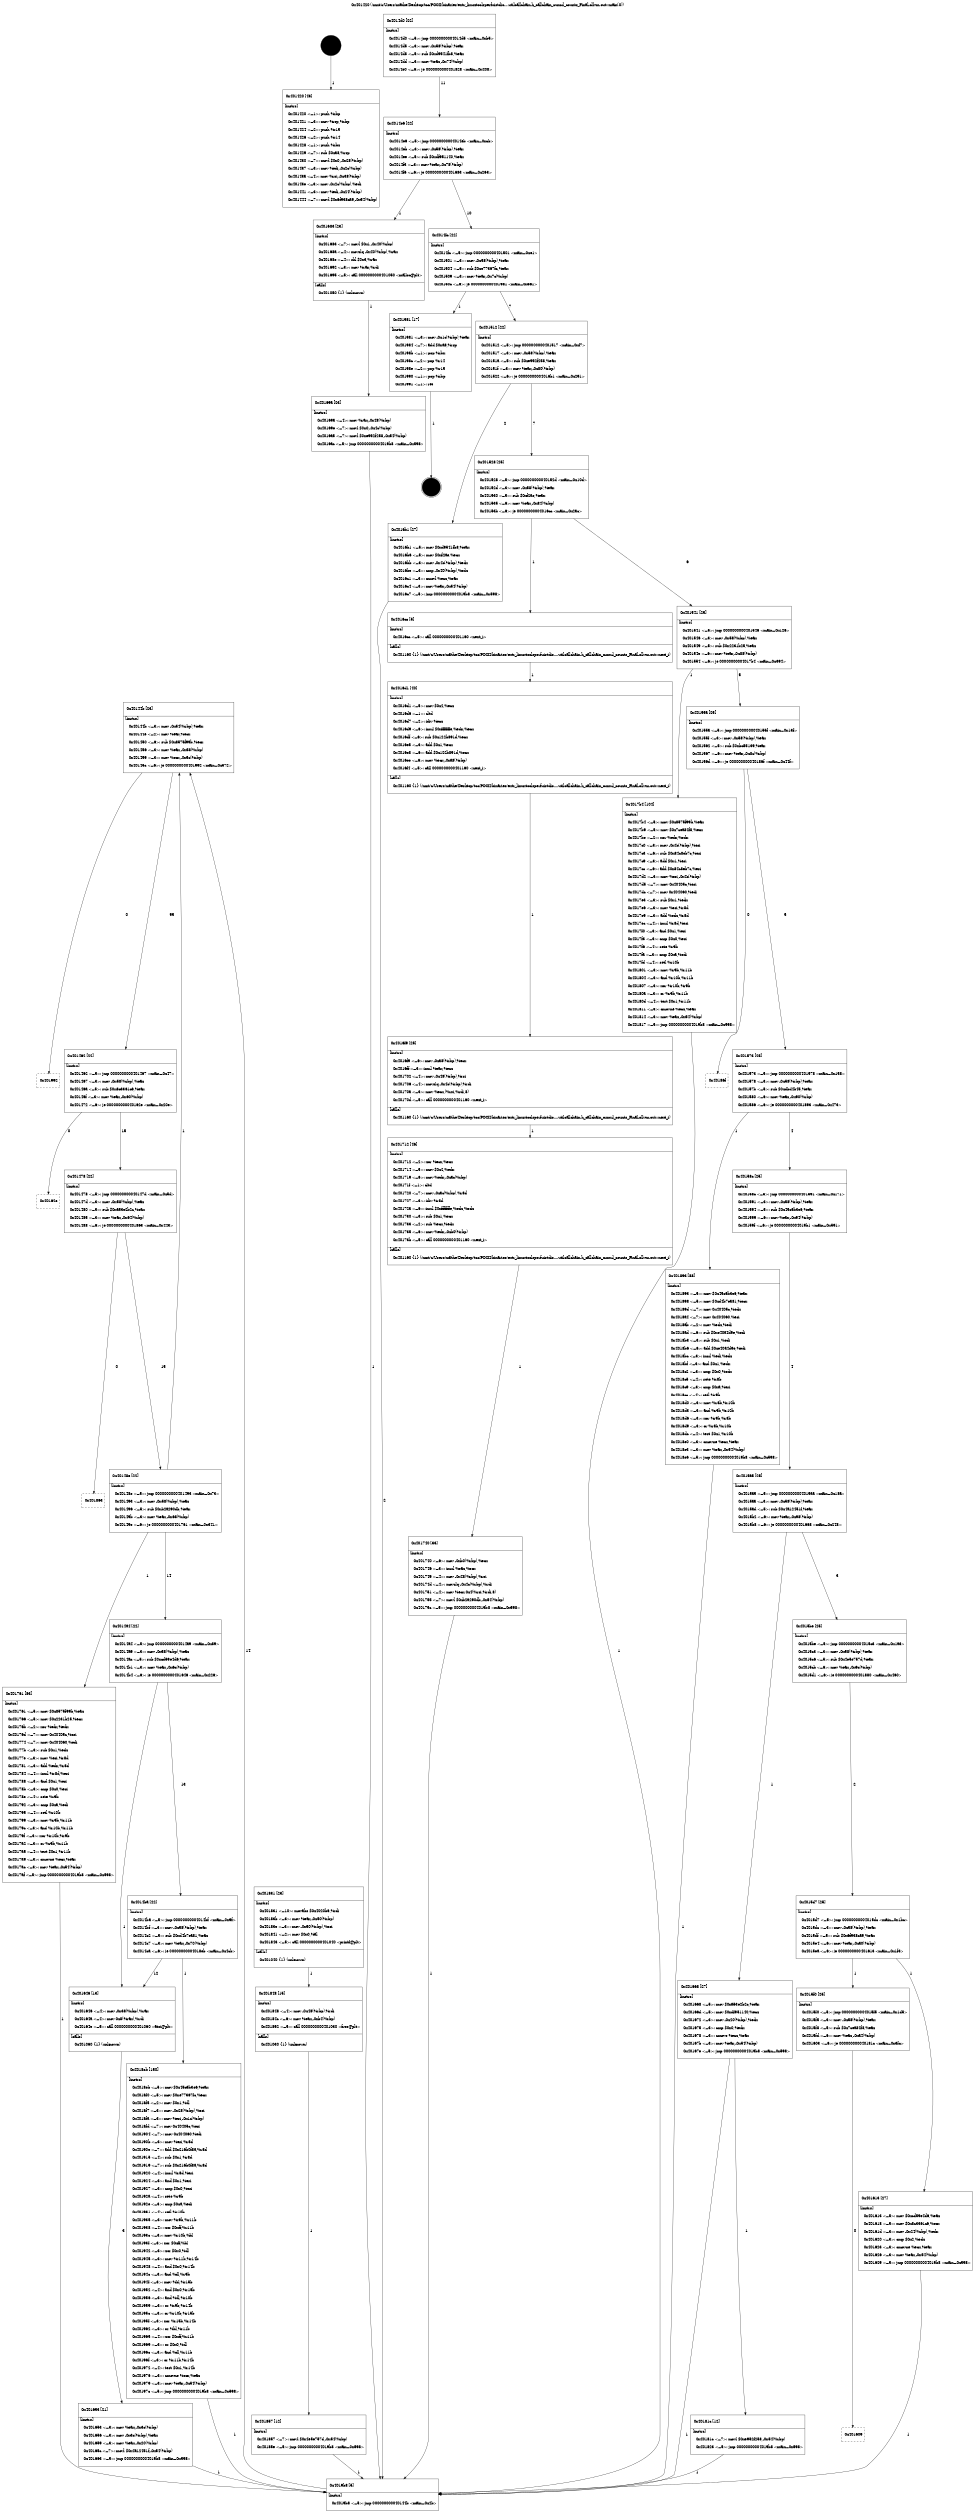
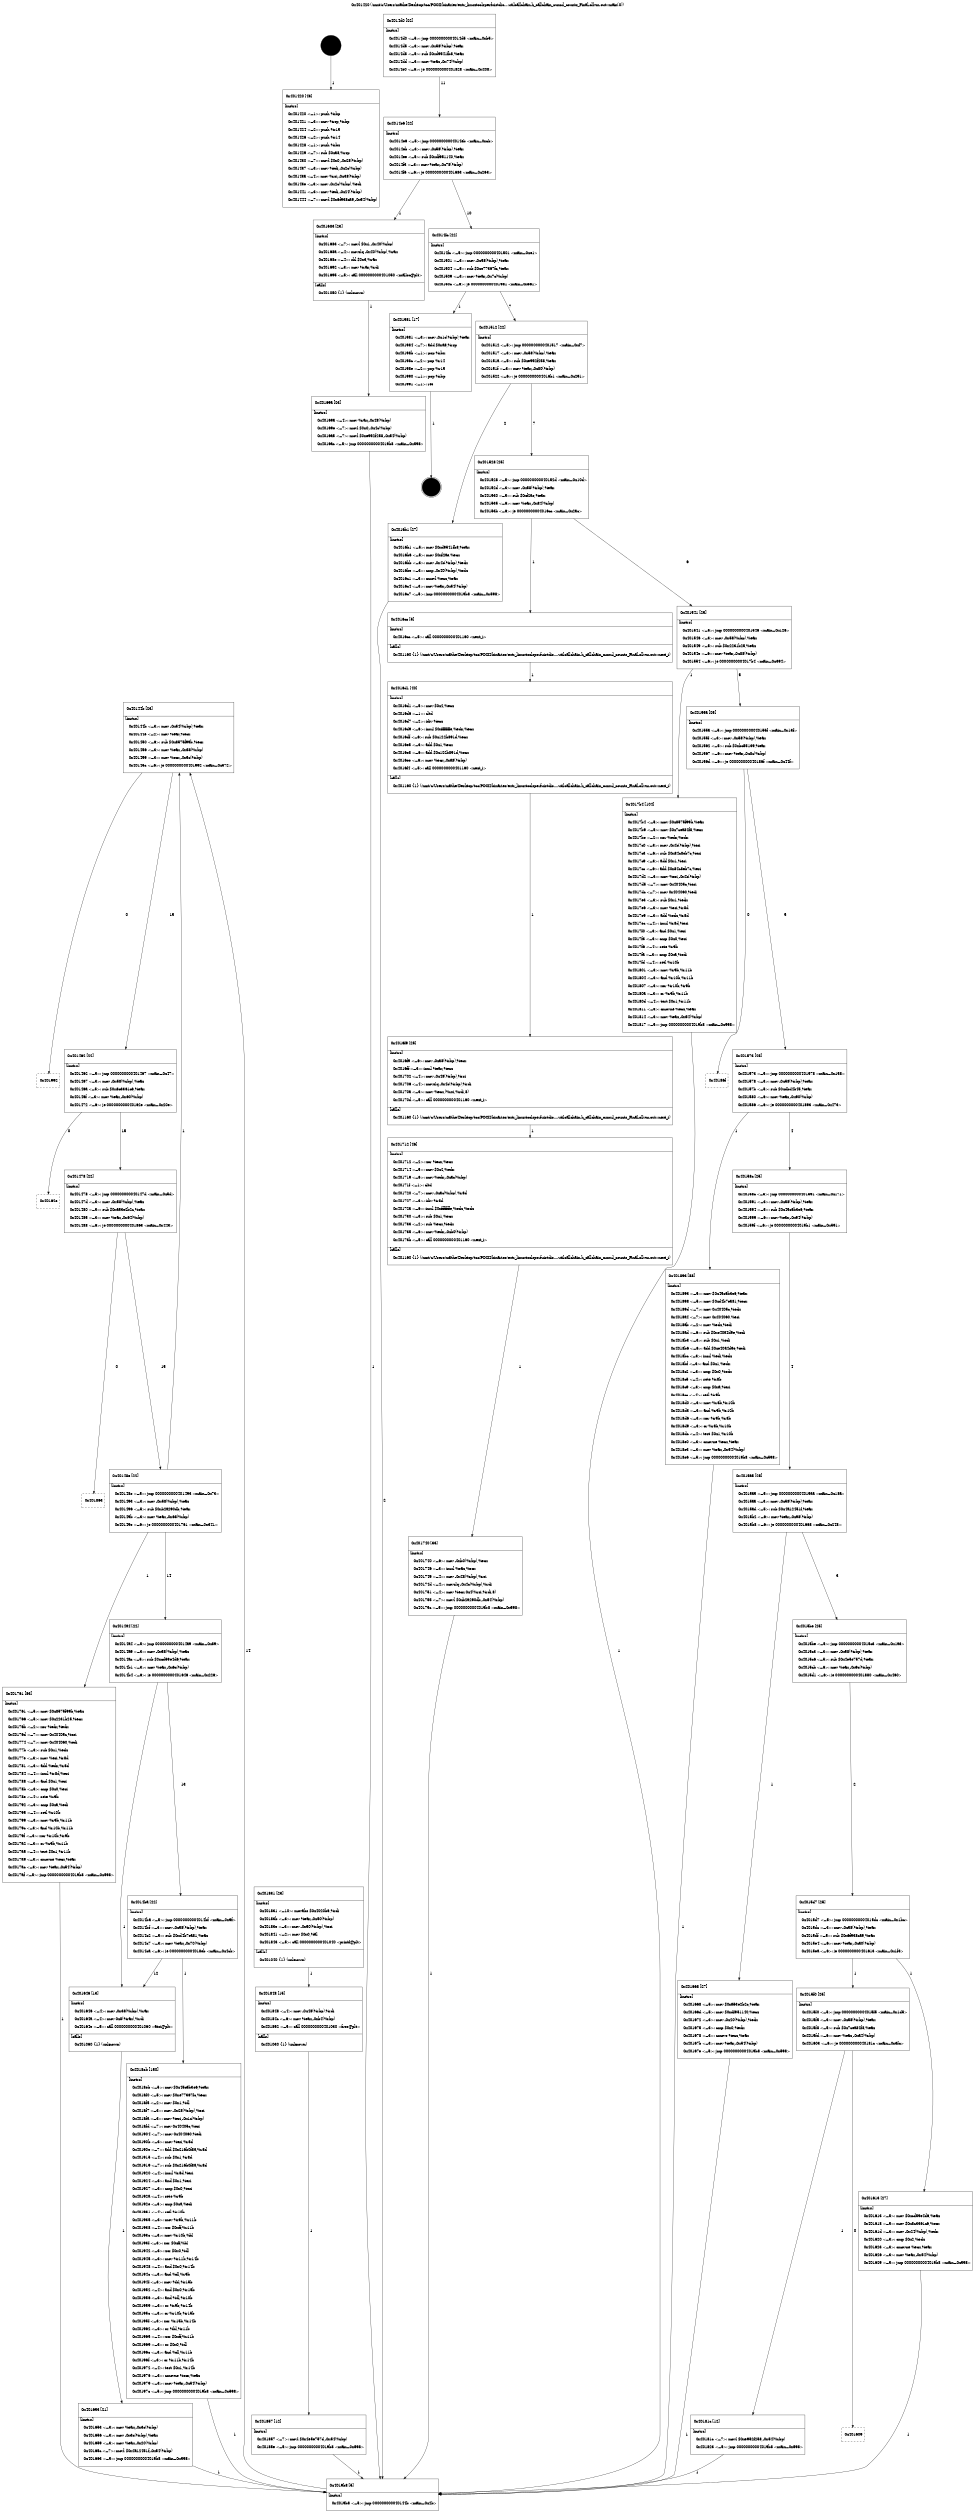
edge "0x40144b [23]" -> "0x401462 [22]": label " 95" -> " 15"
edge "0x401646 [13]" -> "0x401653 [21]": label " 3" -> " 1"
edge "0x401668 [27]" -> "0x40181c [12]": now "0x4015f0 [25]" -> "0x40181c [12]"
